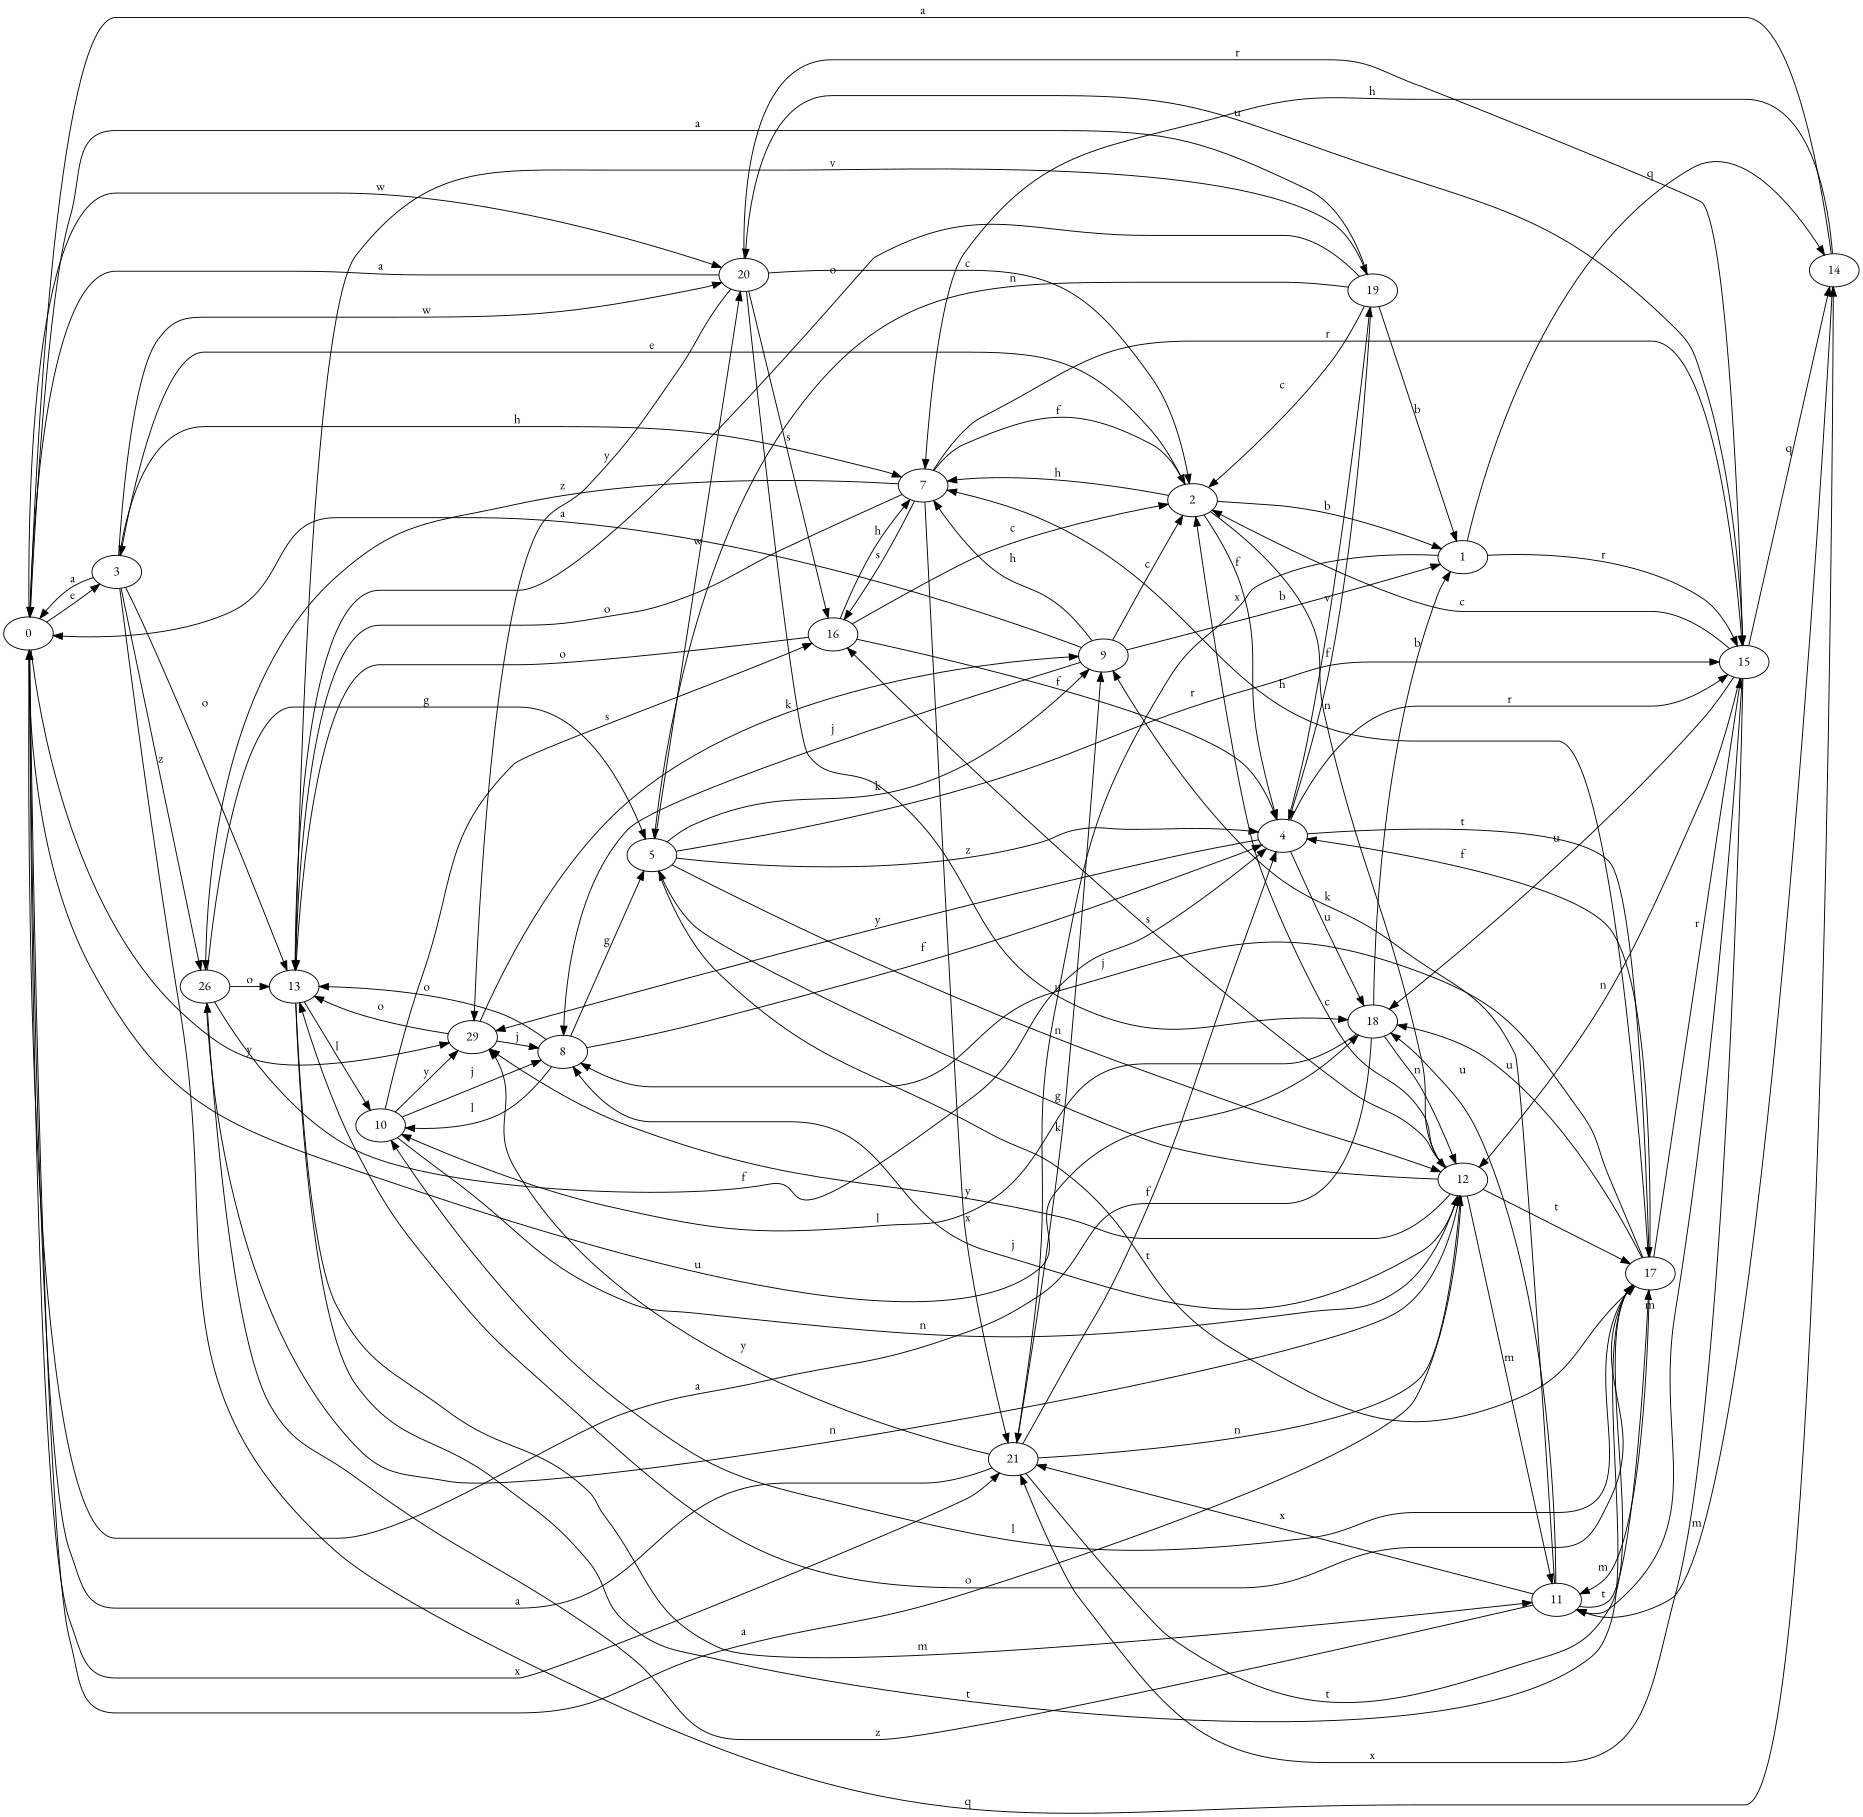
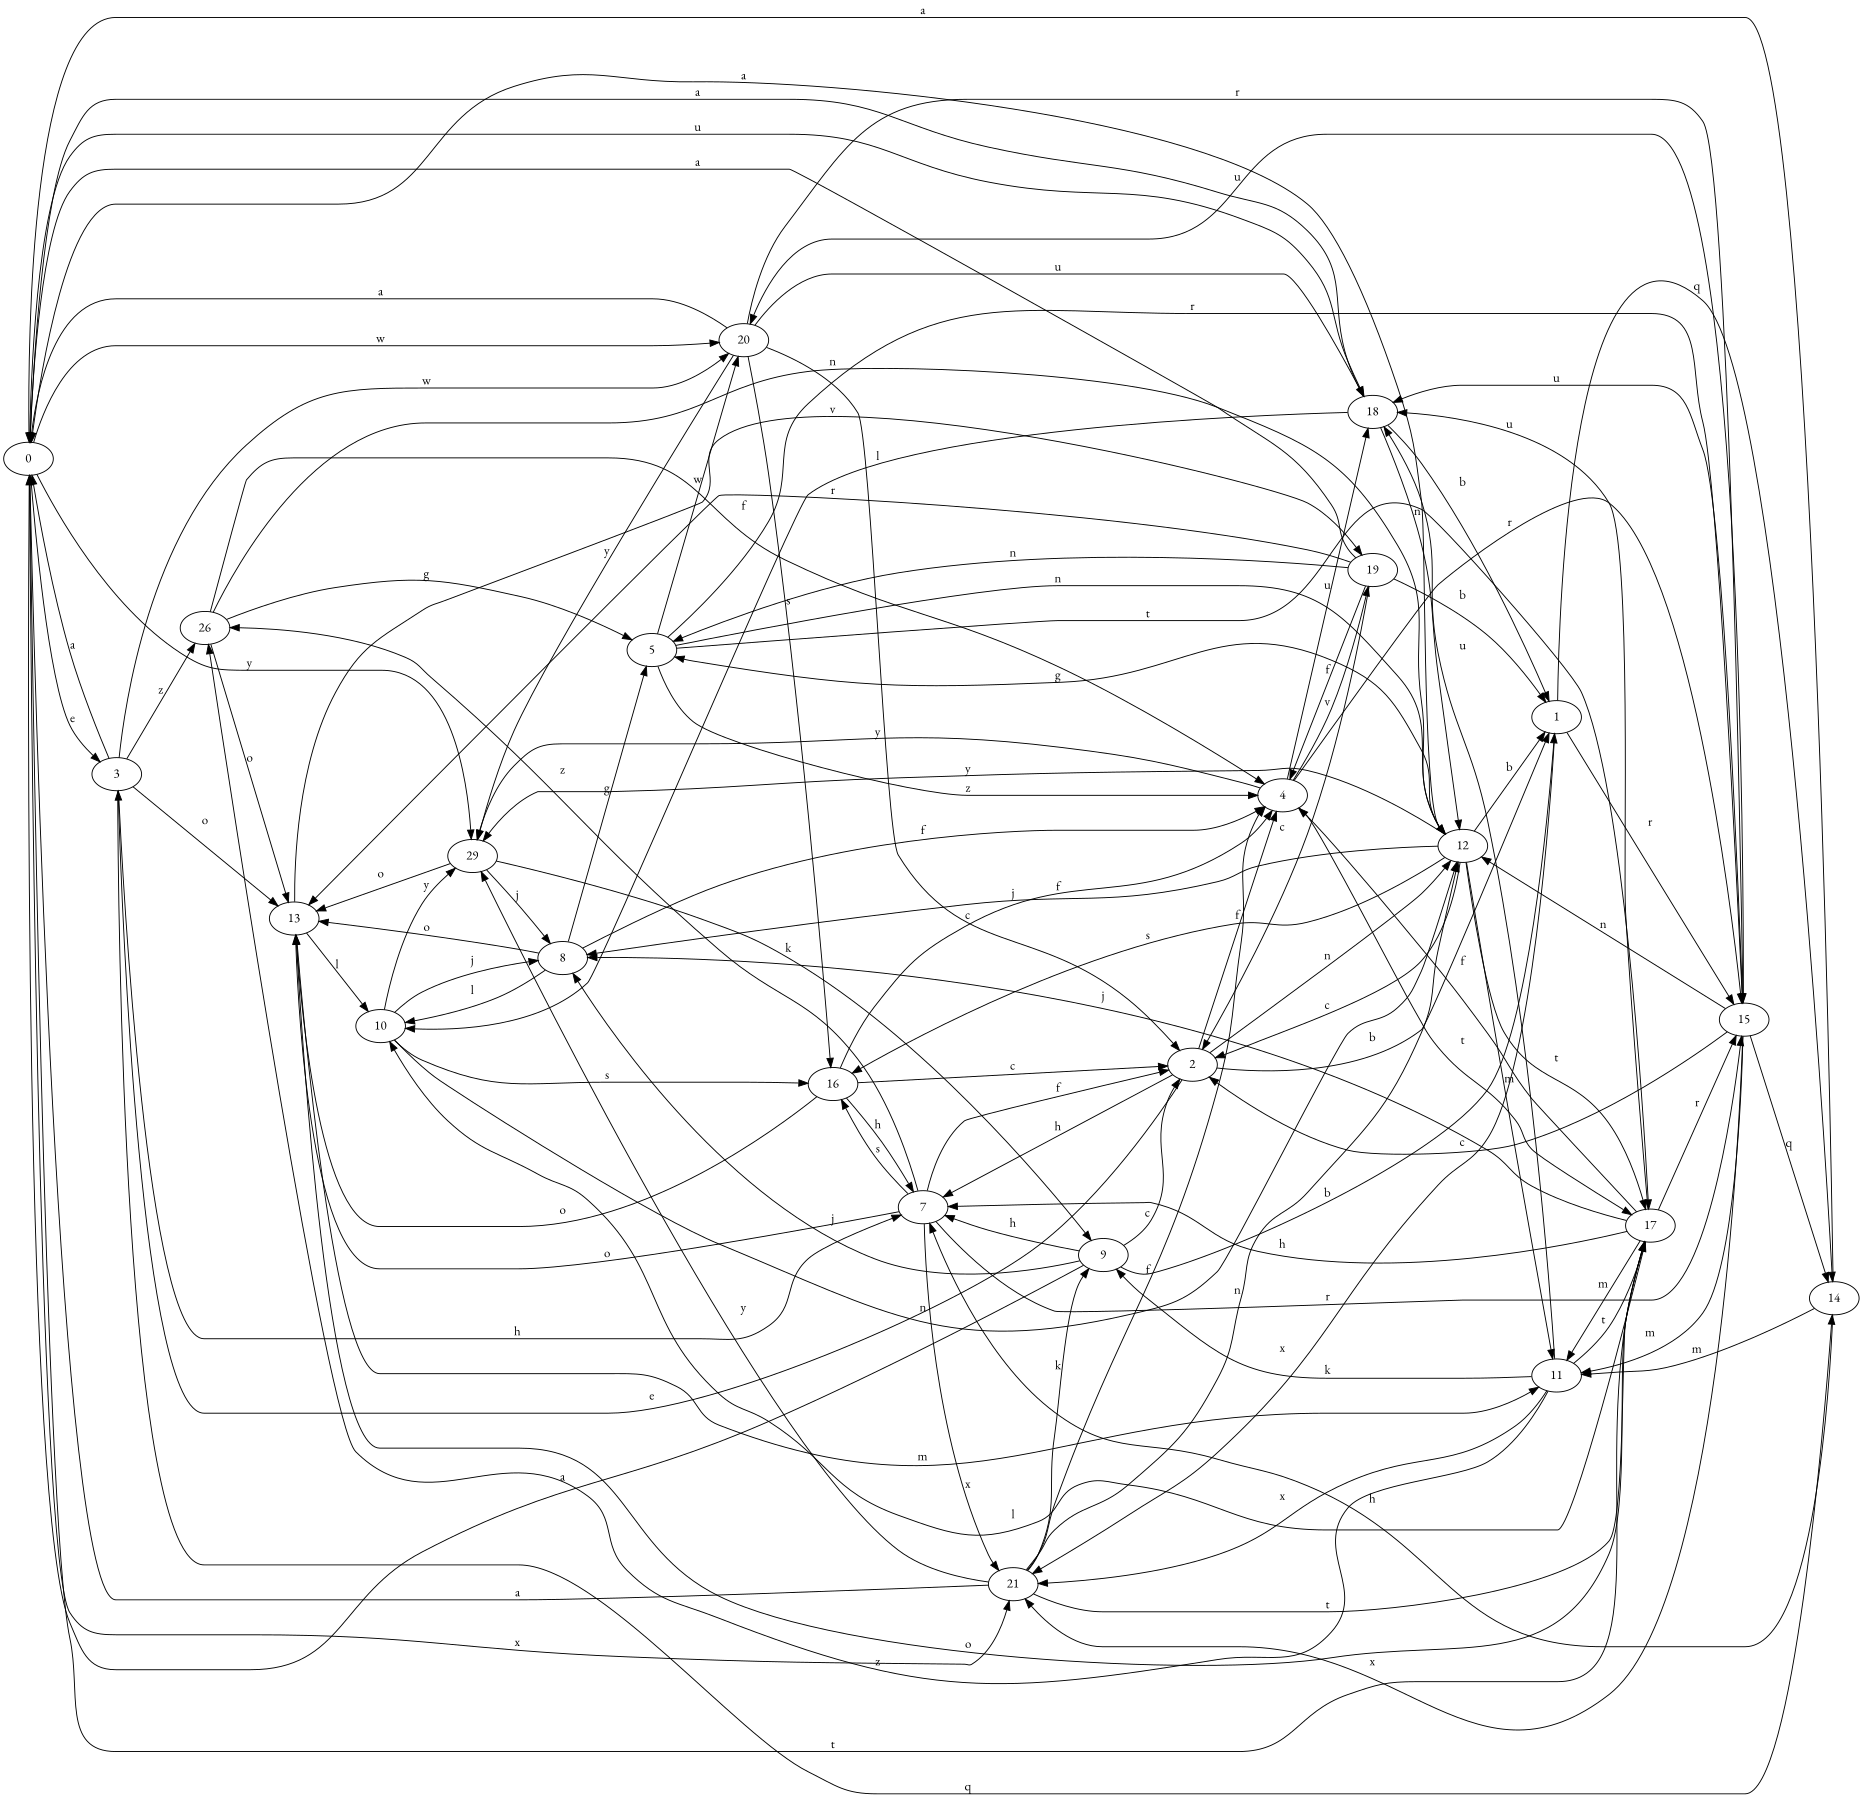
edge "19" -> "13": label "o" -> "r"
edge "12" -> "1": added, label "b"
edge "5" -> "9": removed, label "k"
edge "13" -> "17": now "0" -> "17"
